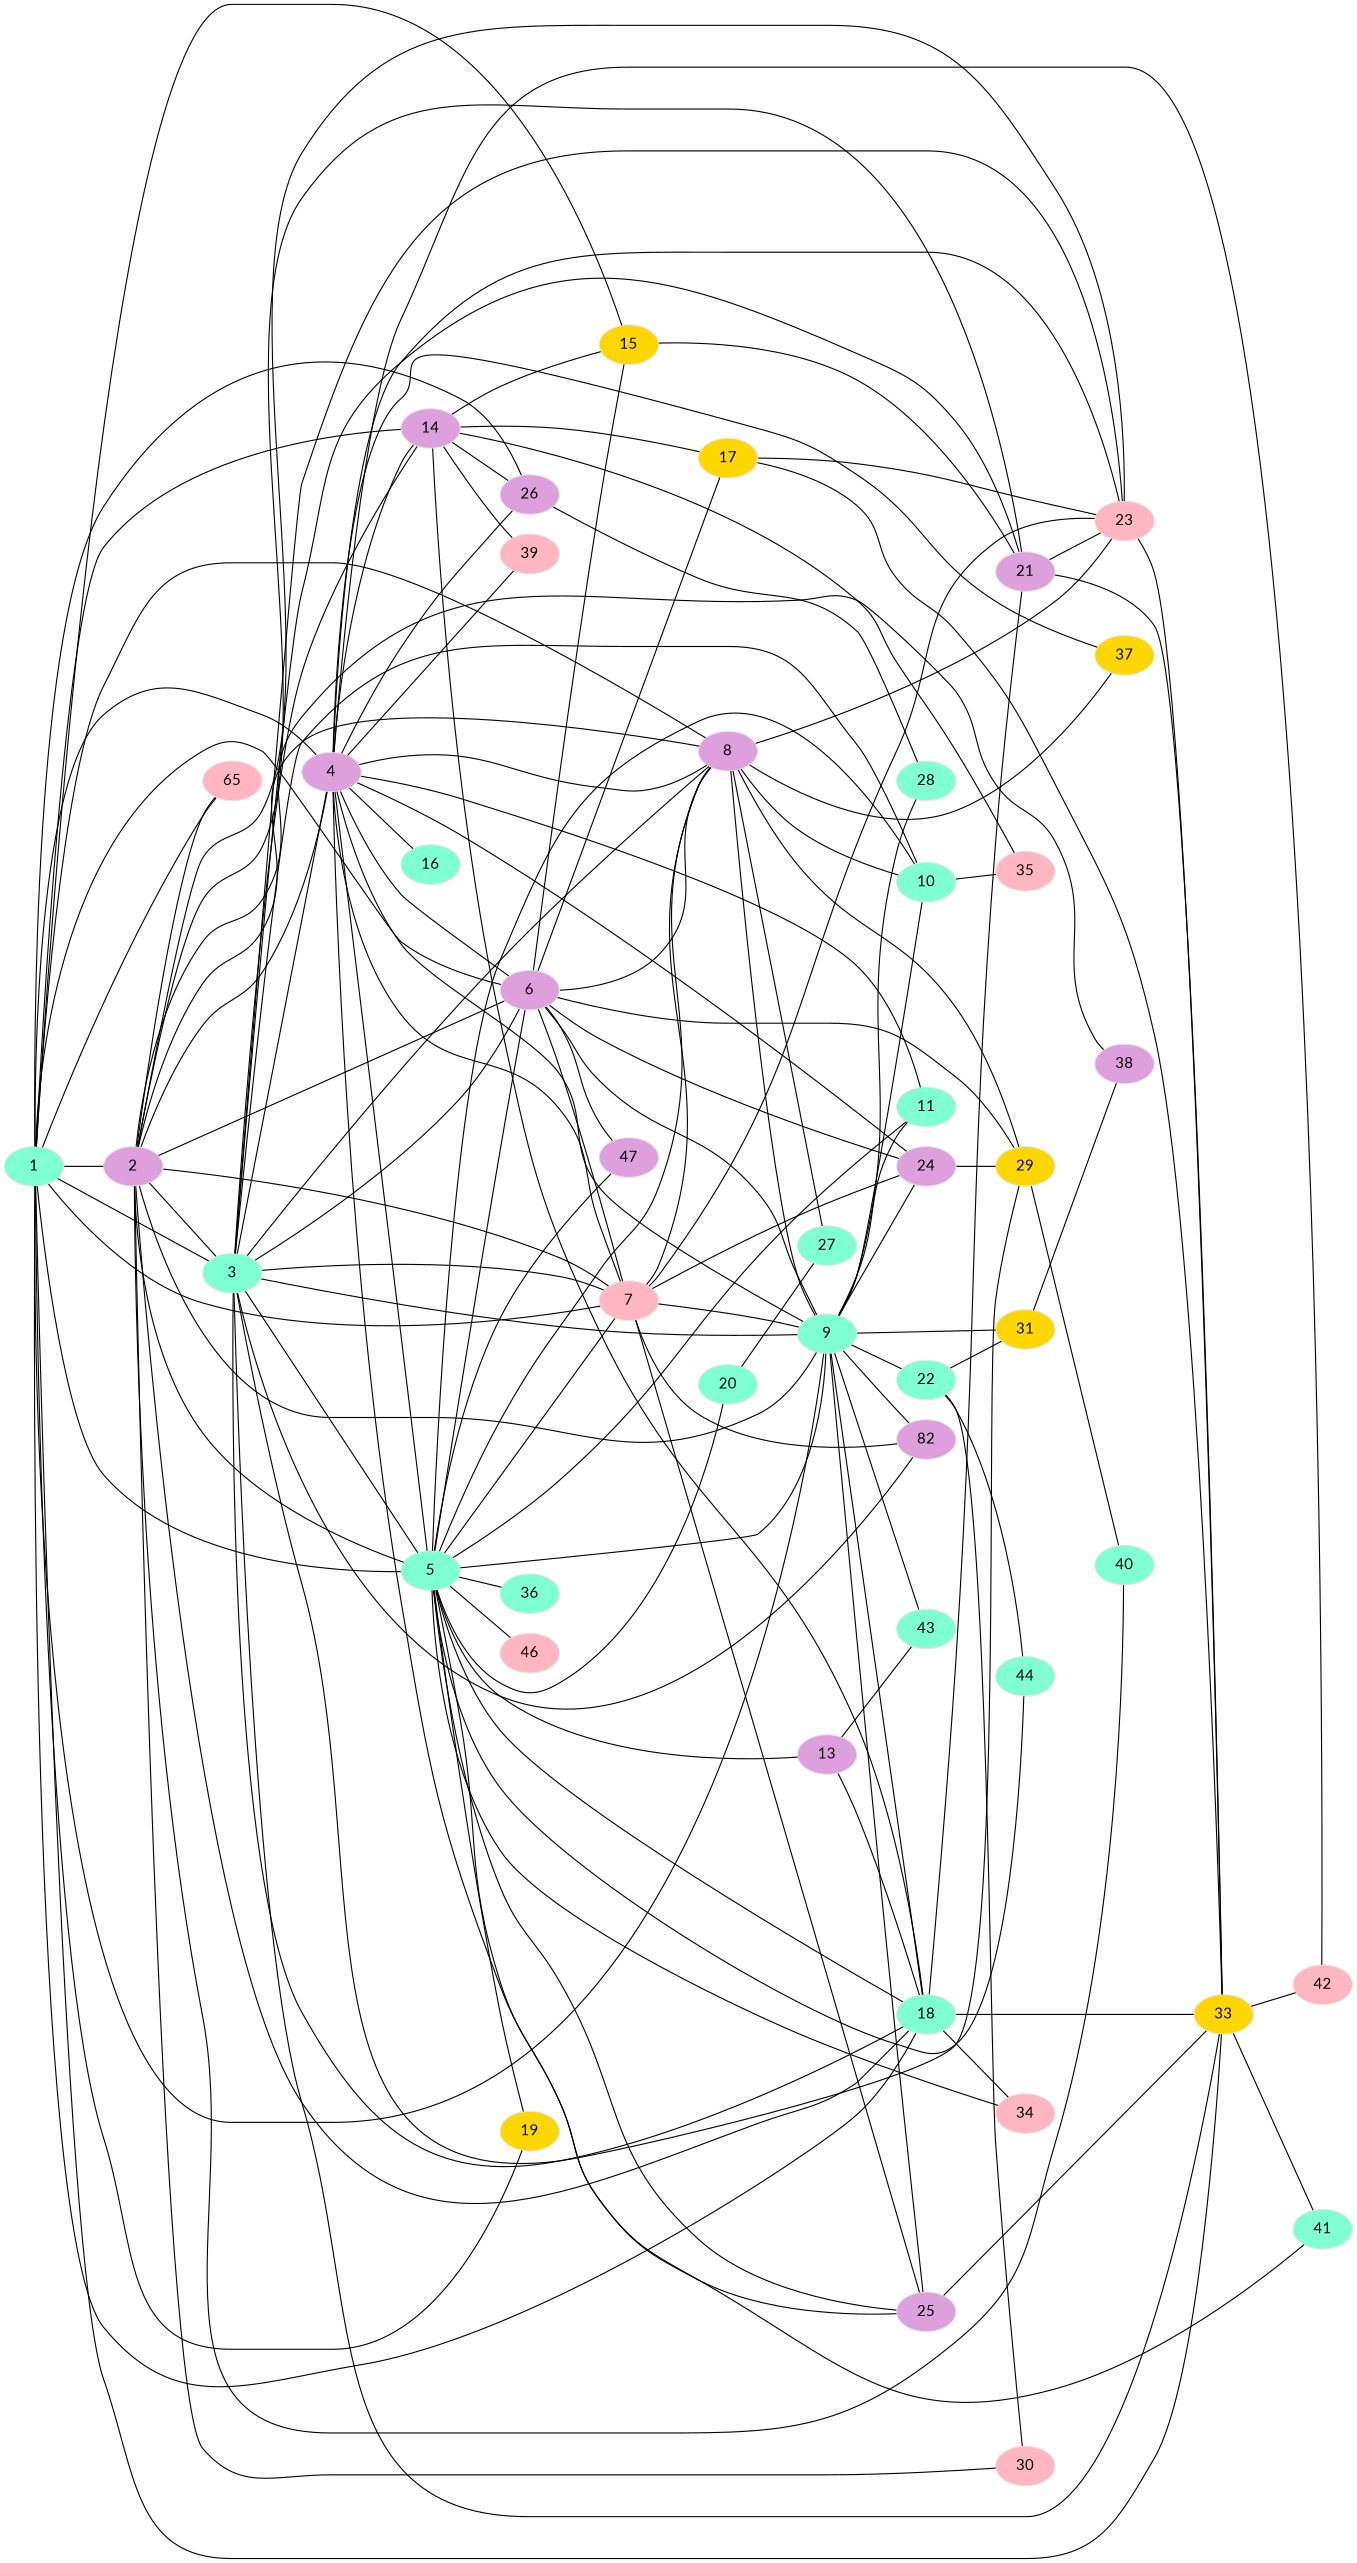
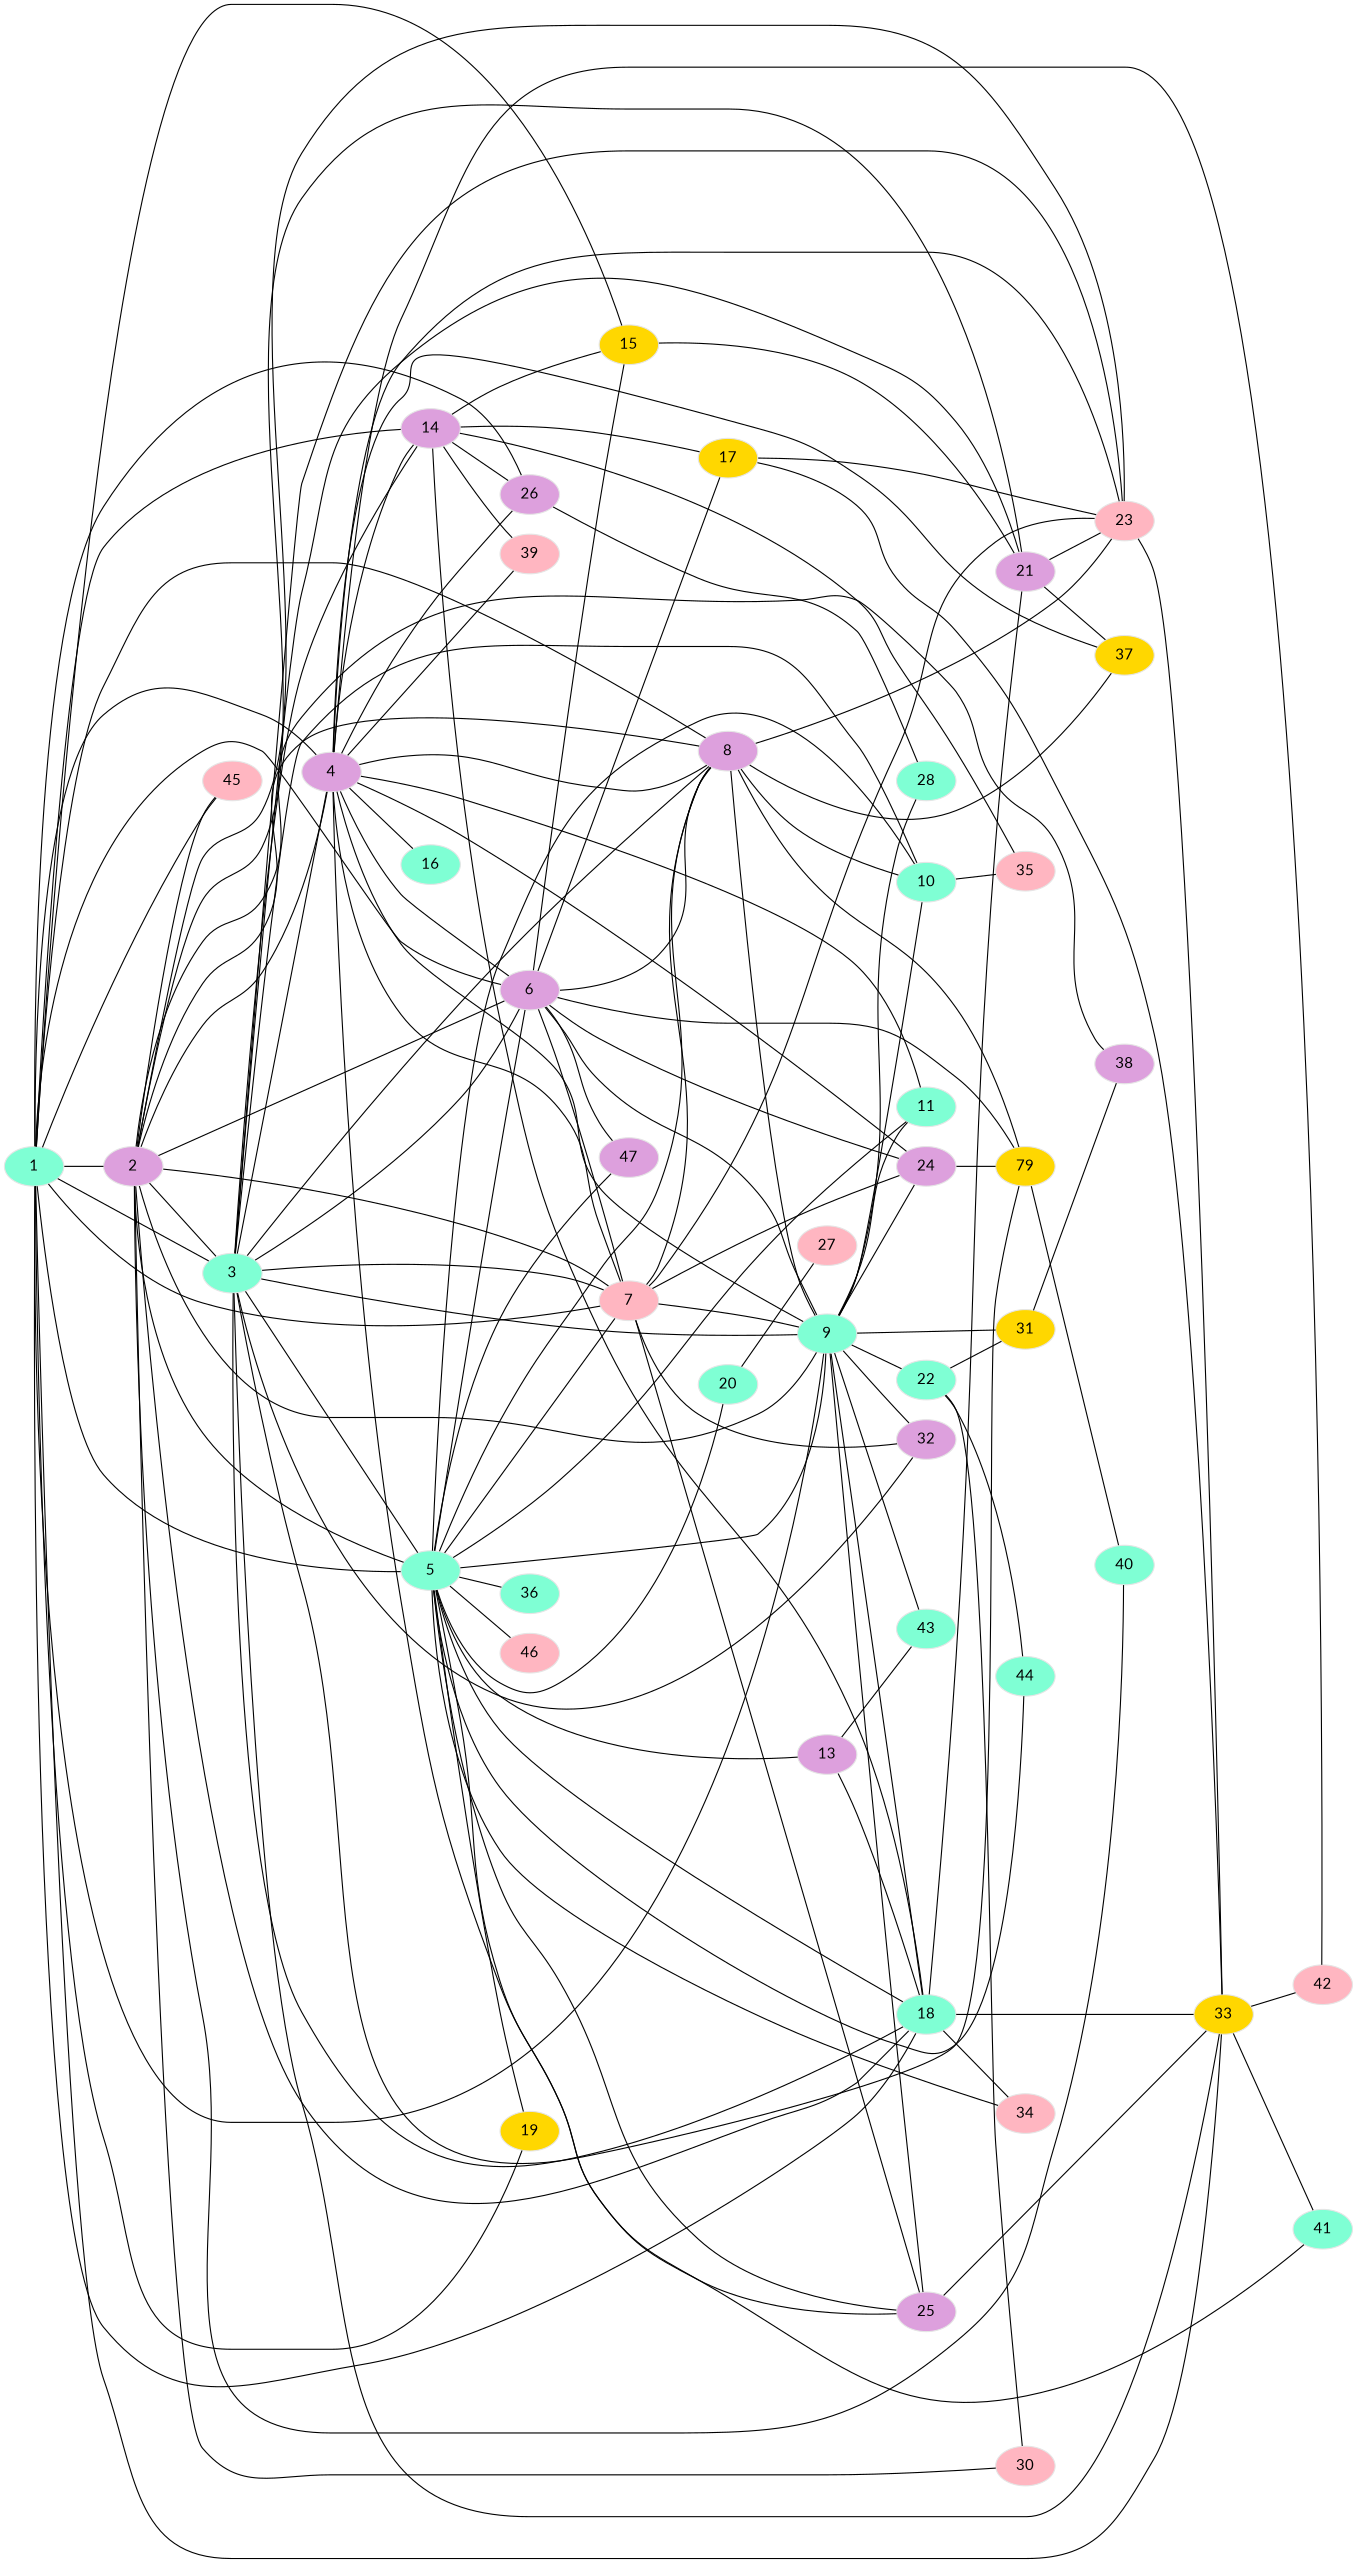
node "65": label "65" -> "45"
edge "8" -- "27": removed
edge "4" -- "5": removed
node "29": label "29" -> "79"
node "27": fillcolor aquamarine -> lightpink
edge "21" -- "33": now "21" -- "37"
node "82": label "82" -> "32"
